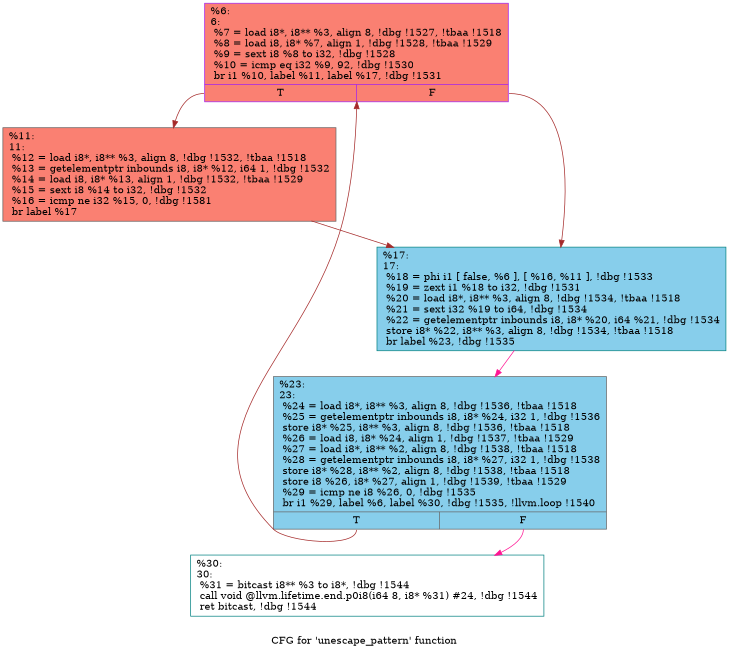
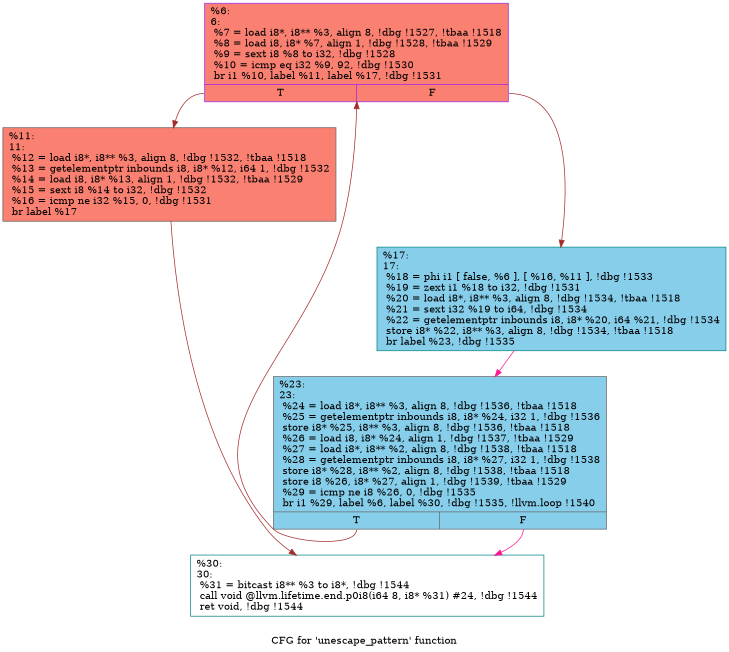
node "%11:": text "%16 = icmp ne i32 %15, 0, !dbg !1581" -> "%16 = icmp ne i32 %15, 0, !dbg !1531"
edge "%11:" -> "%17:": now "%11:" -> "%30:"
node "%30:": text "ret bitcast, !dbg !1544" -> "ret void, !dbg !1544"
